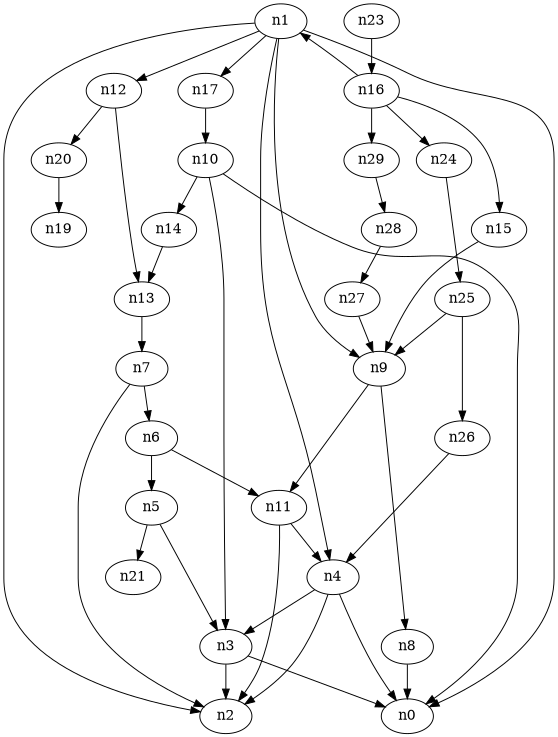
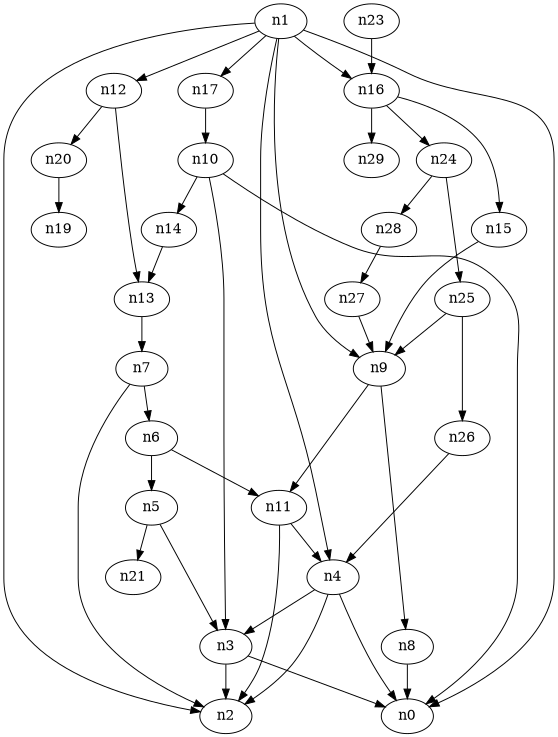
edge "n16" -> "n1": reversed
edge "n29" -> "n28": now "n24" -> "n28"
